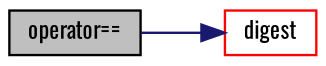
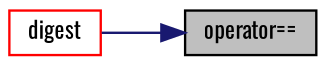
edge "operator==" -> "digest": reversed
